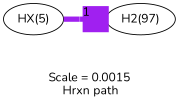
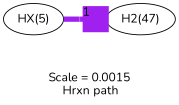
node "H2(97)": label "H2(97)" -> "H2(47)"
